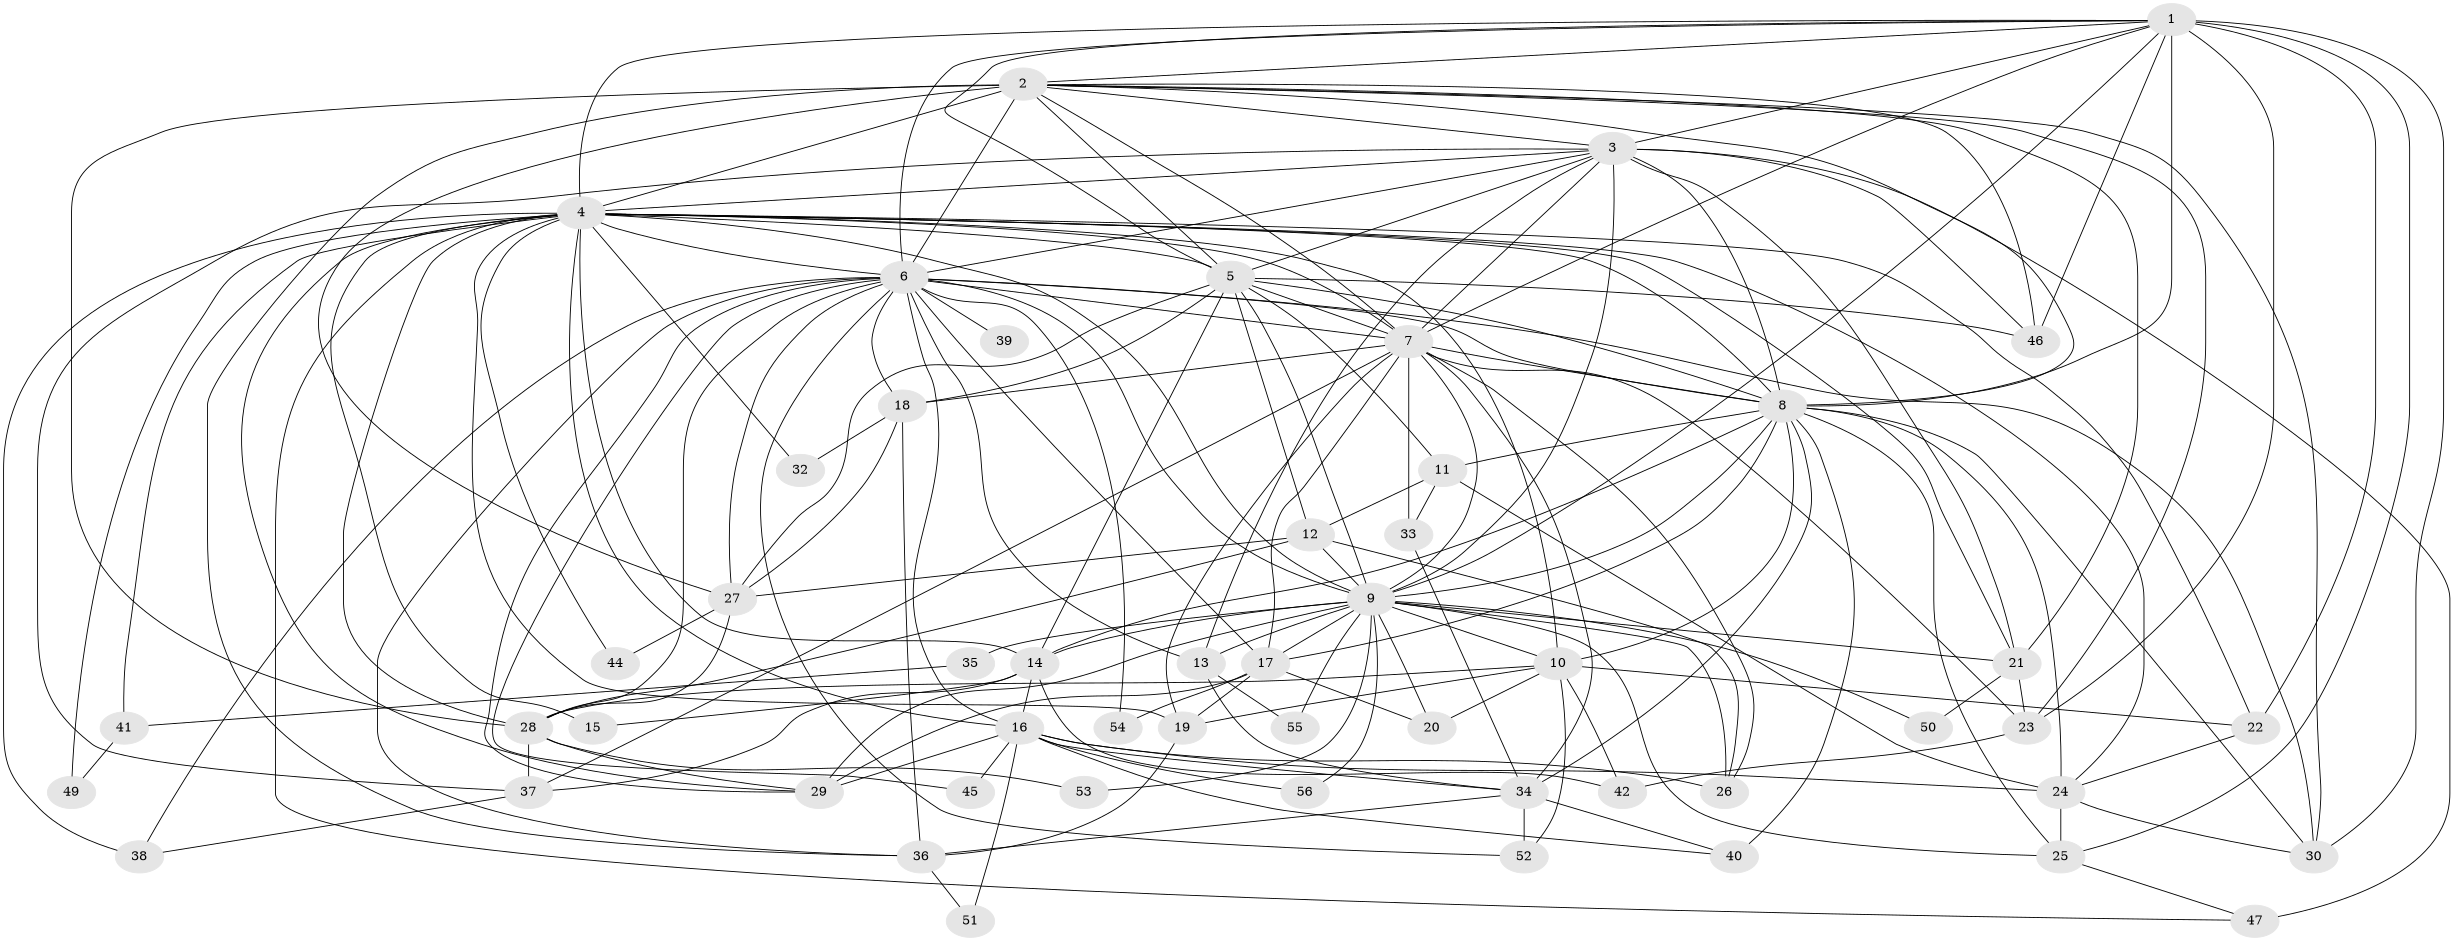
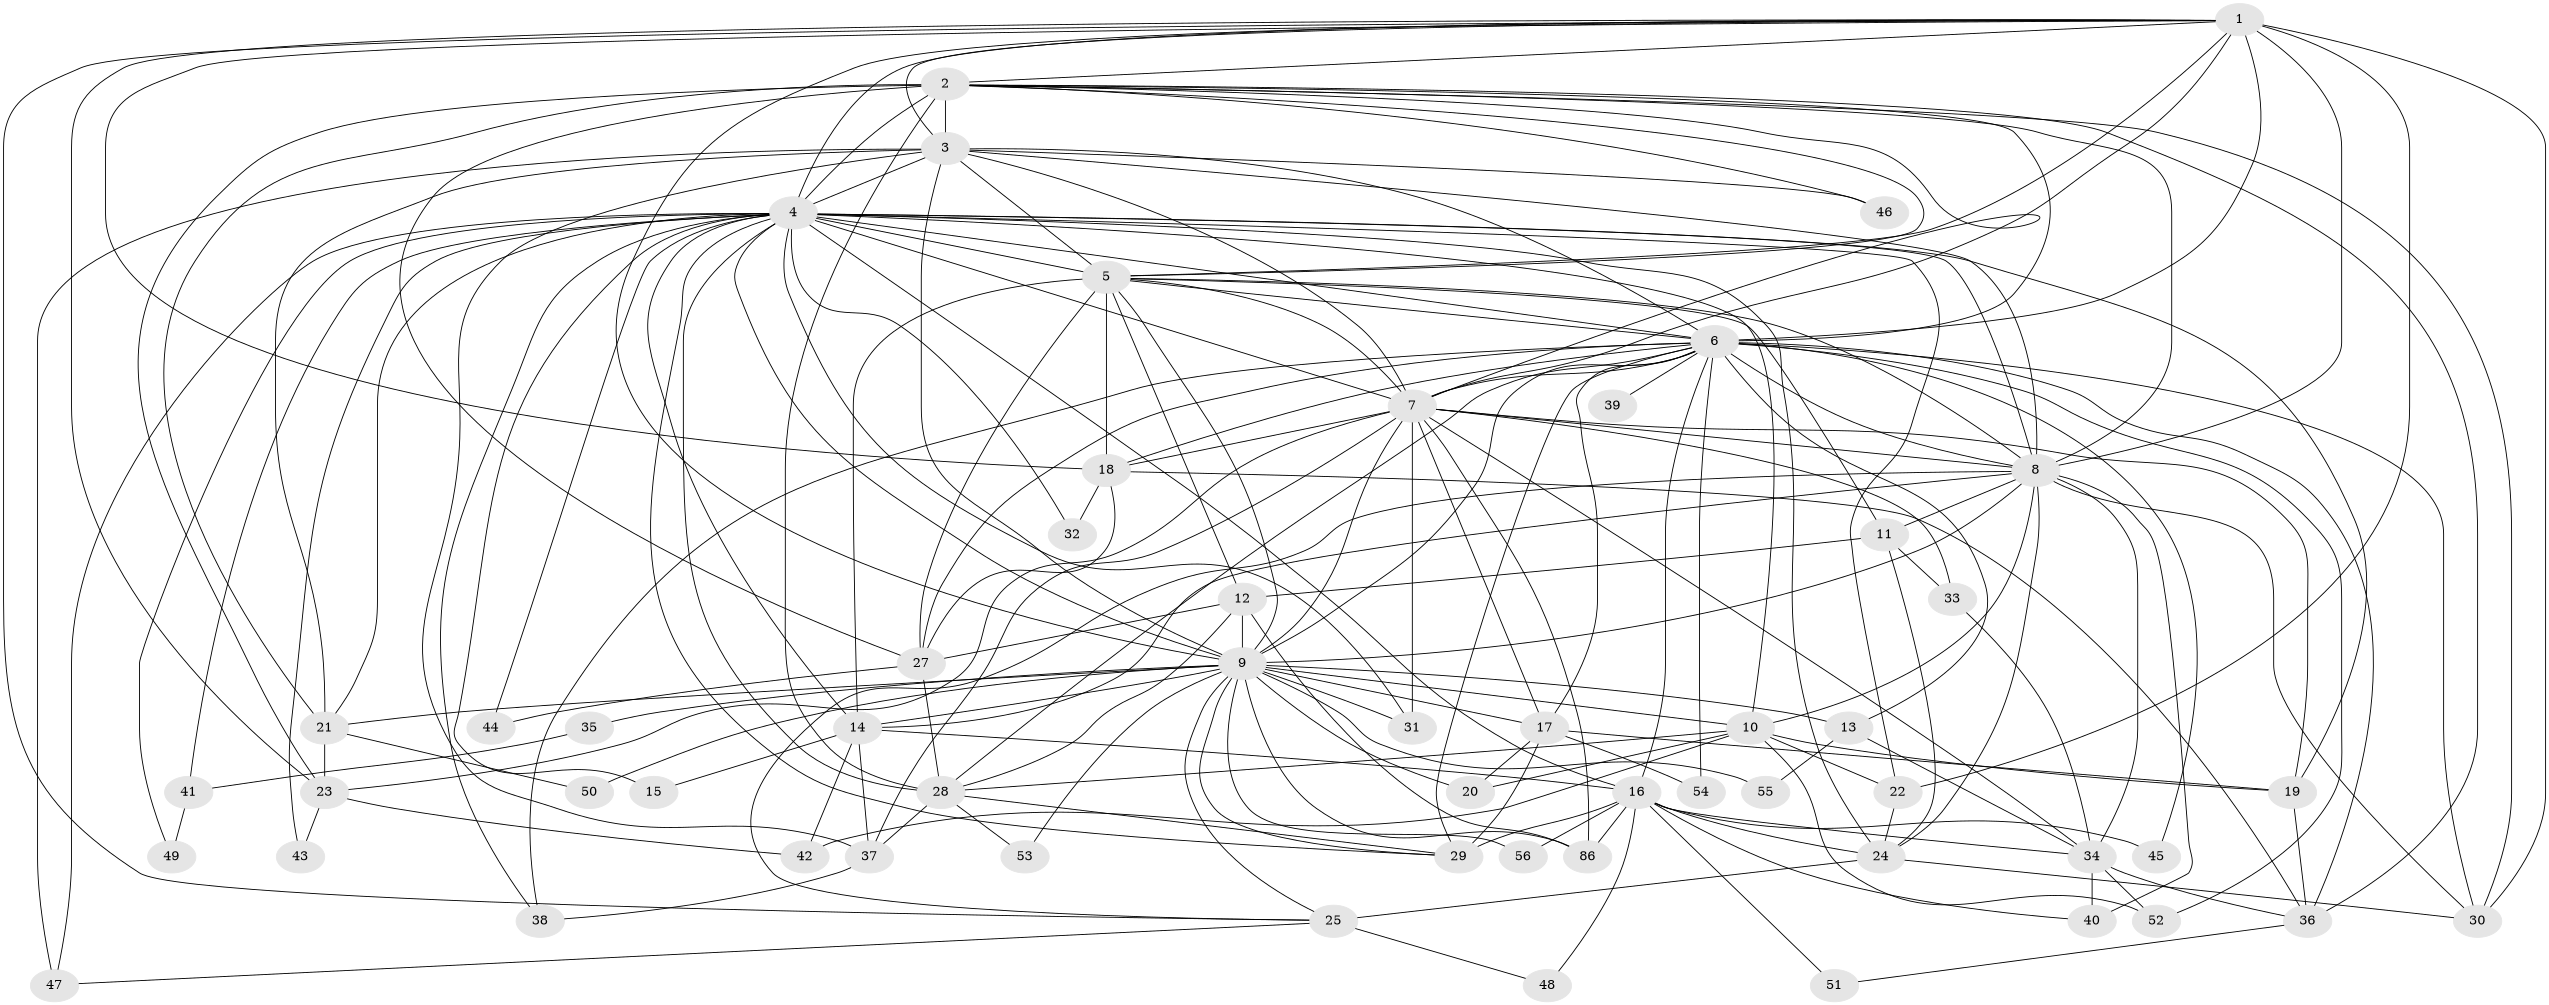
edge "1" -- "46": now "1" -- "18"
edge "5" -- "46": now "5" -- "6"
edge "3" -- "13": removed
edge "8" -- "17": removed
node "31": added
node "26": label "26" -> "86"
node "43": added
node "48": added
